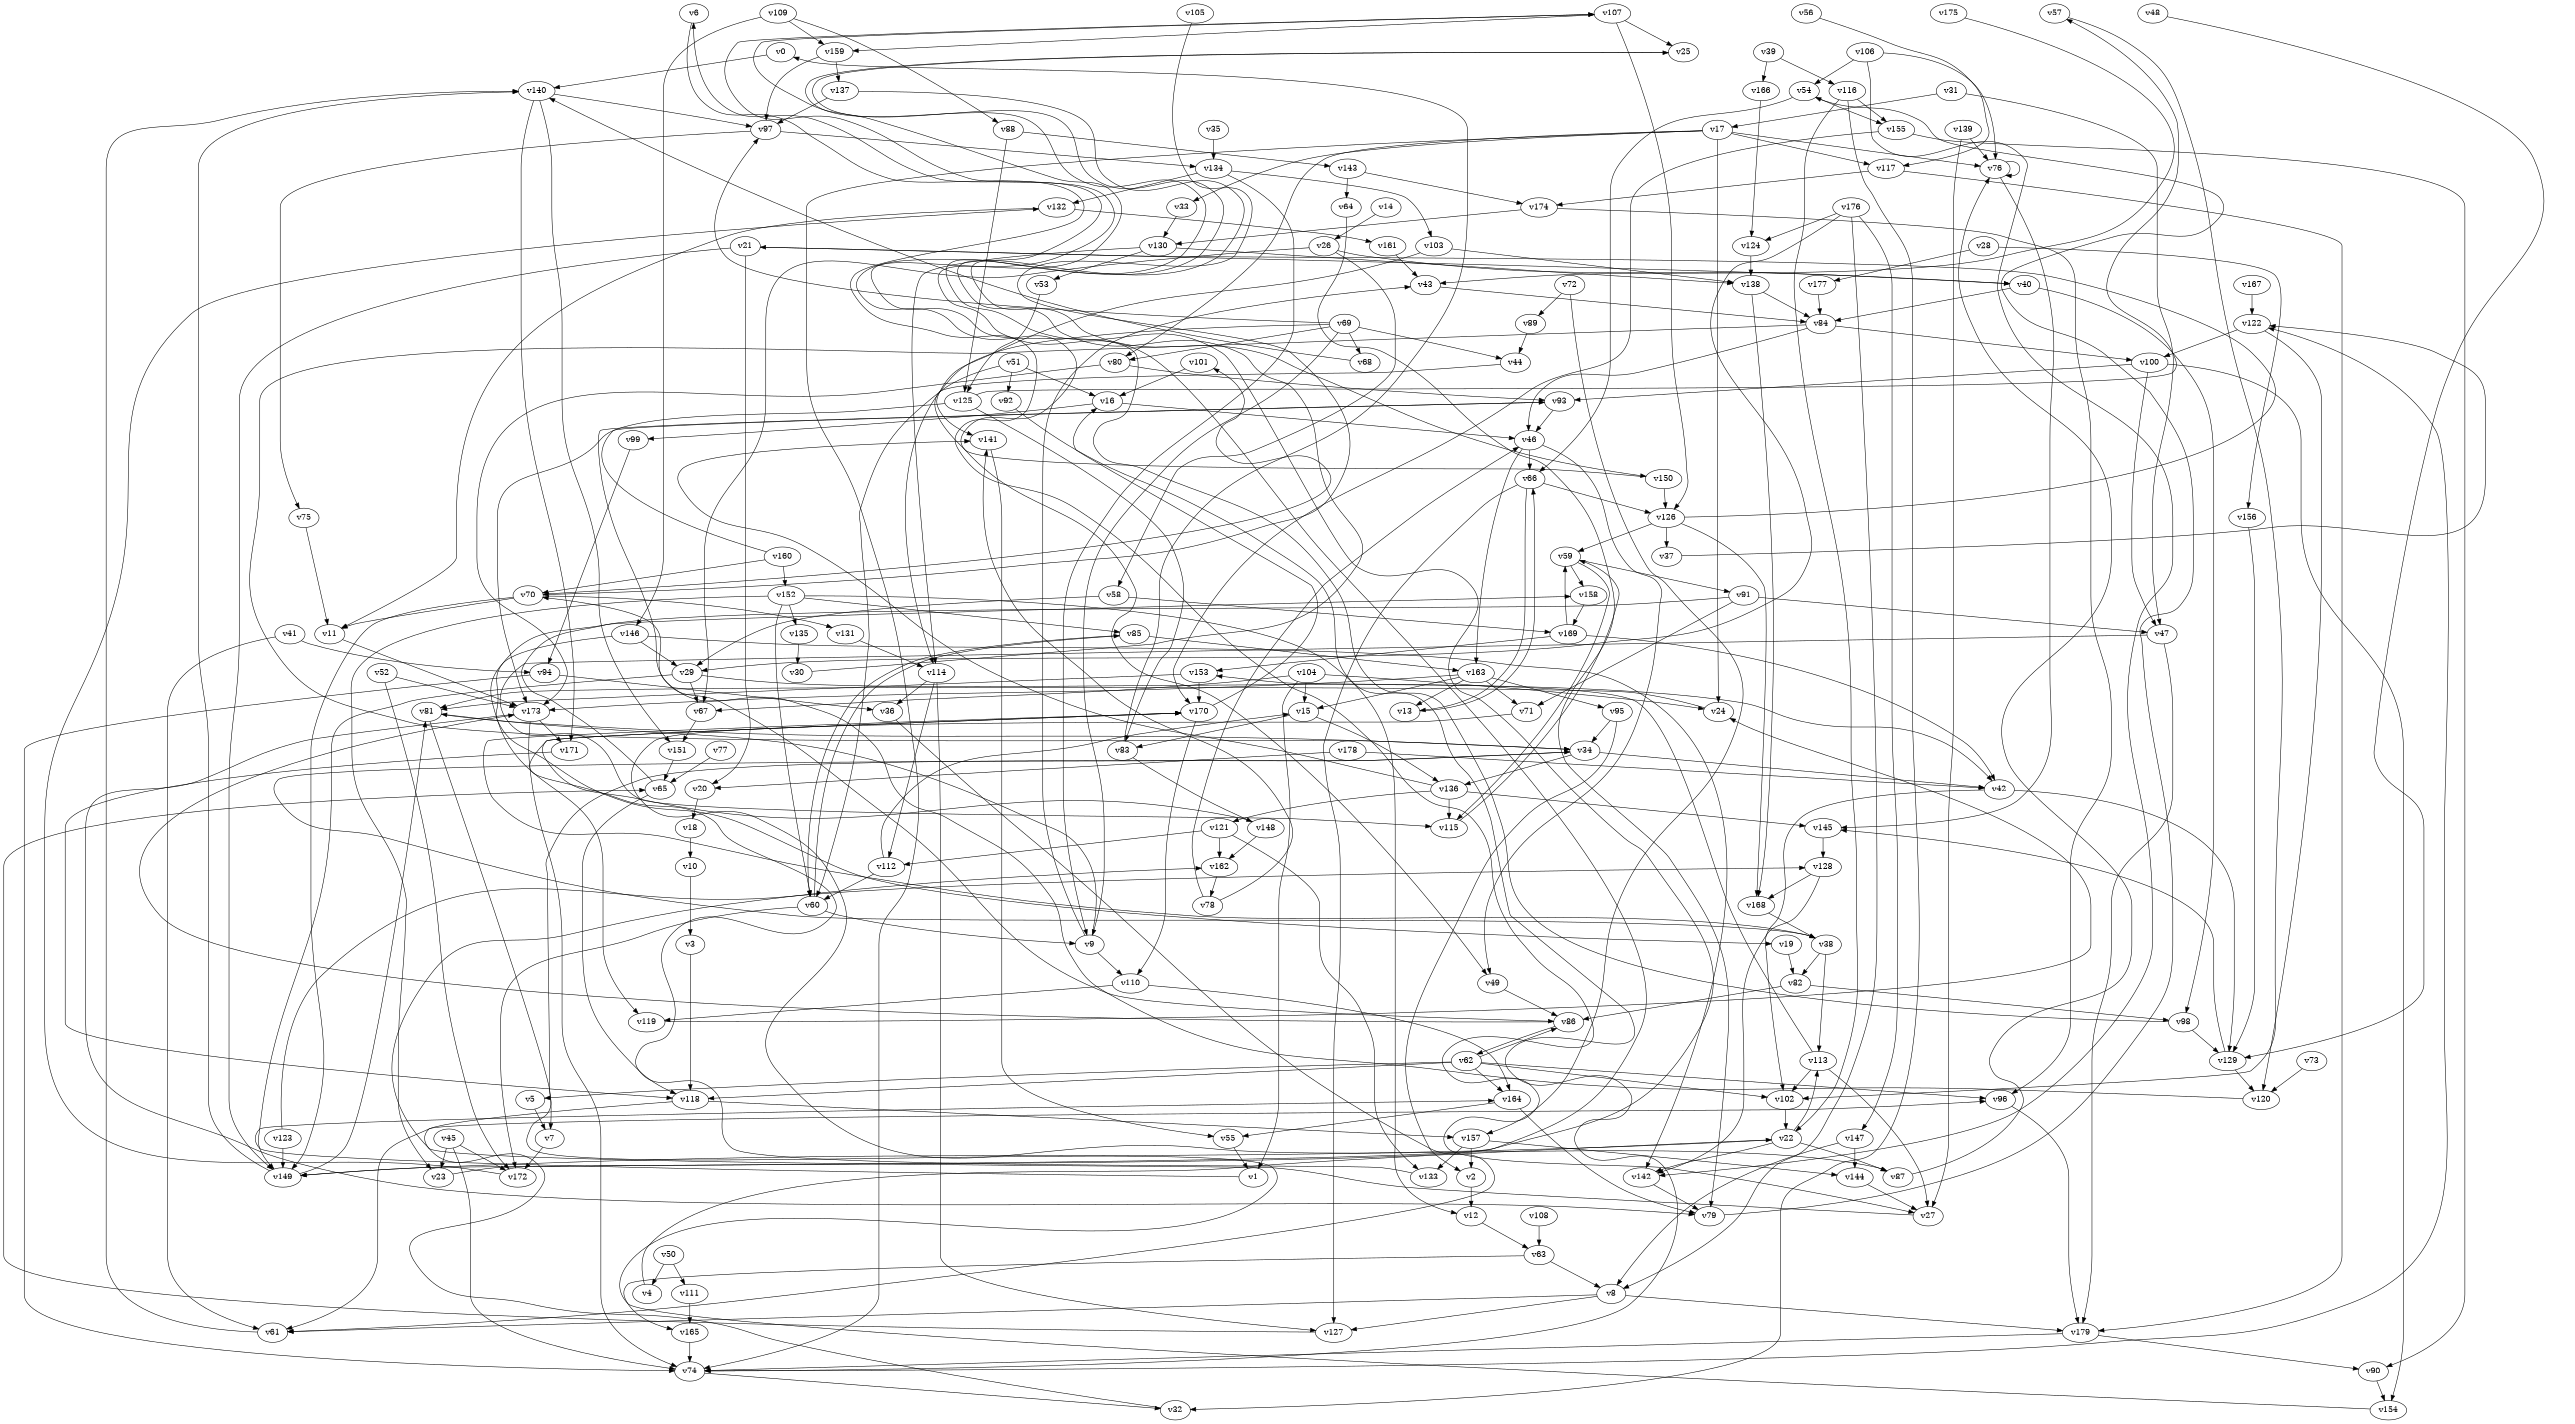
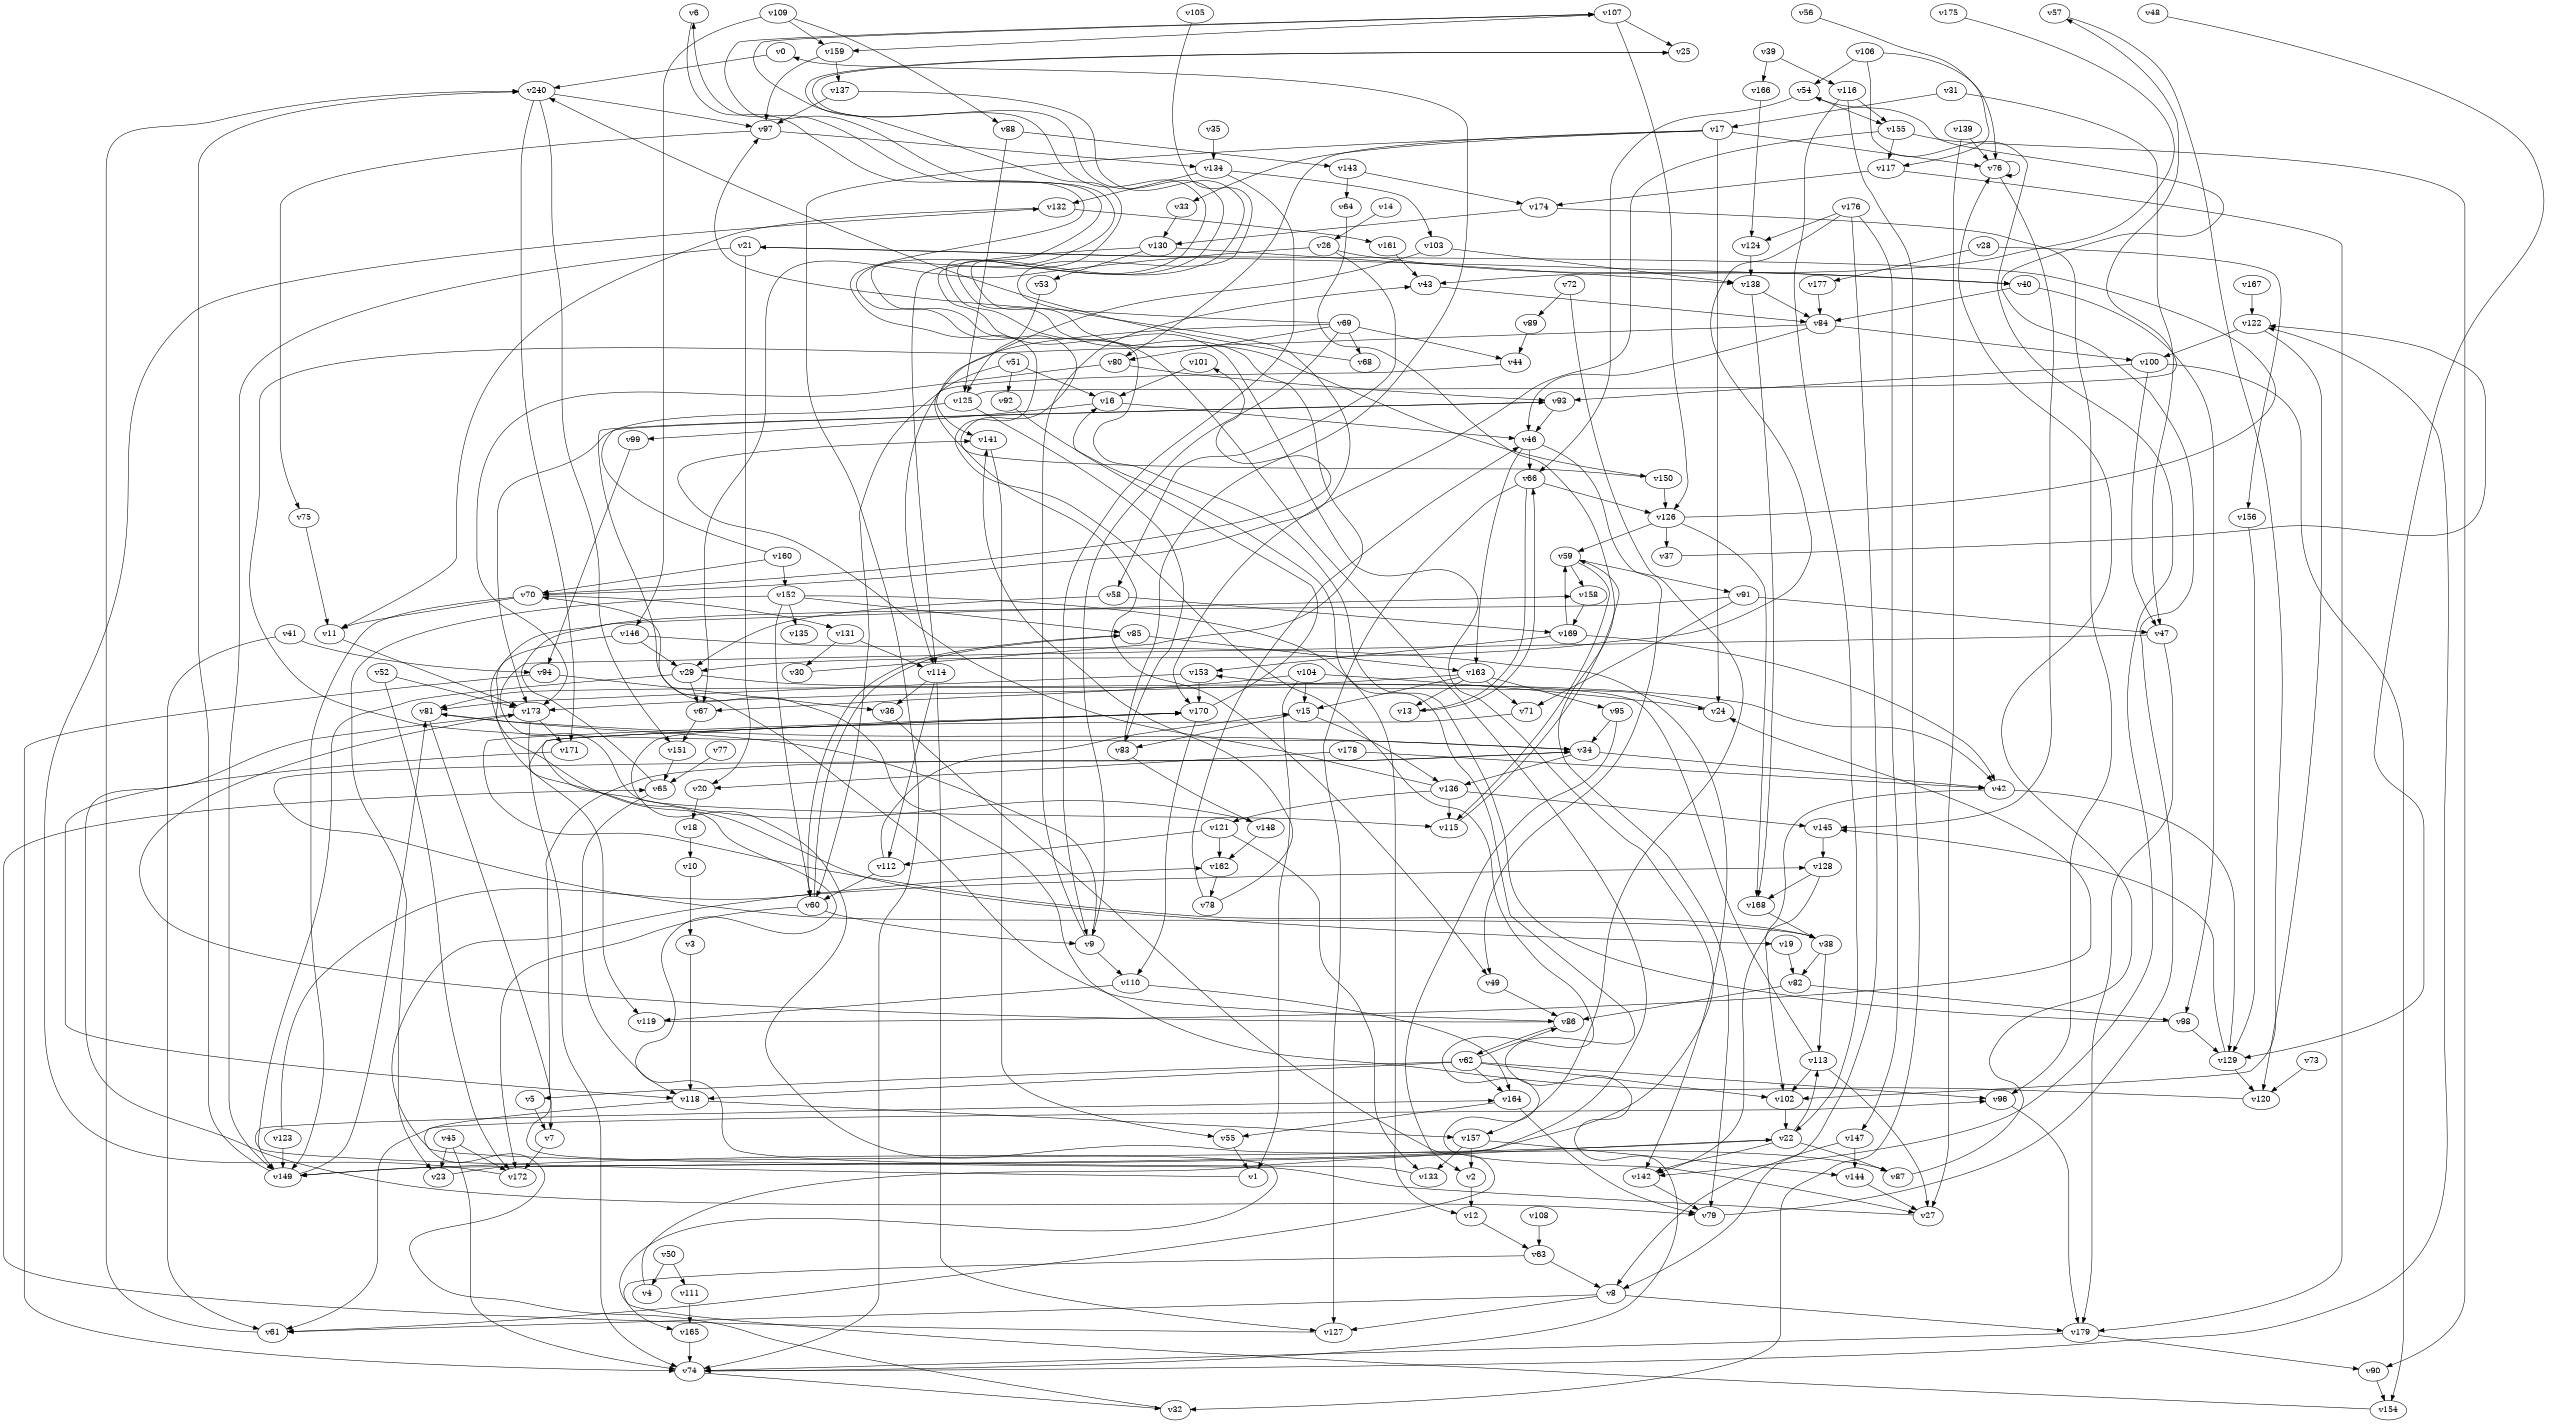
node "v140": label "v140" -> "v240"
edge "v17" -> "v117": now "v155" -> "v117"
edge "v135" -> "v30": now "v131" -> "v30"
